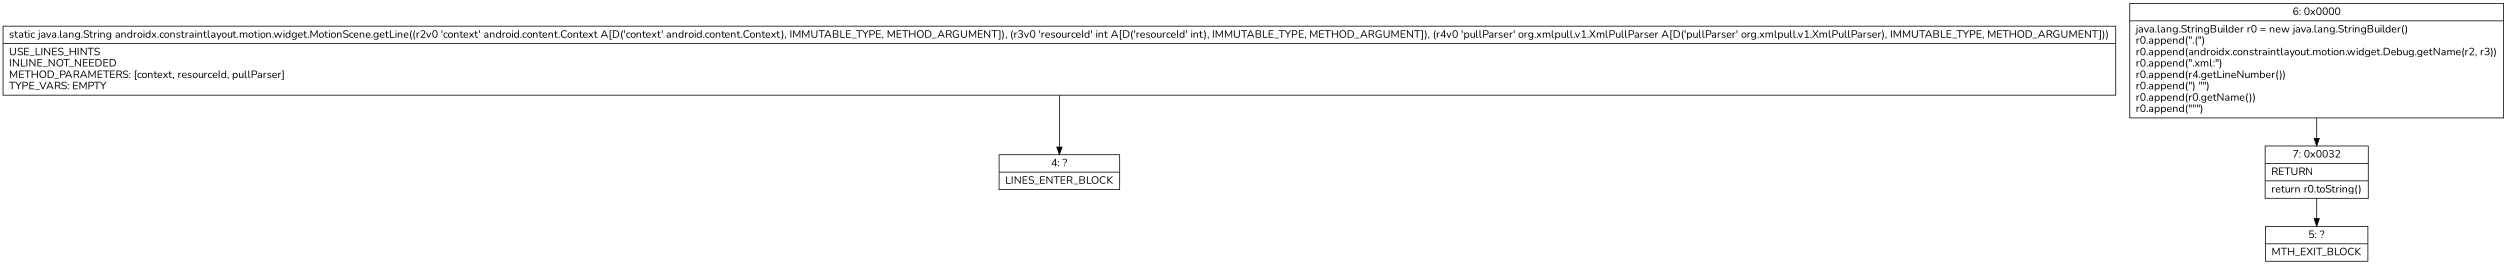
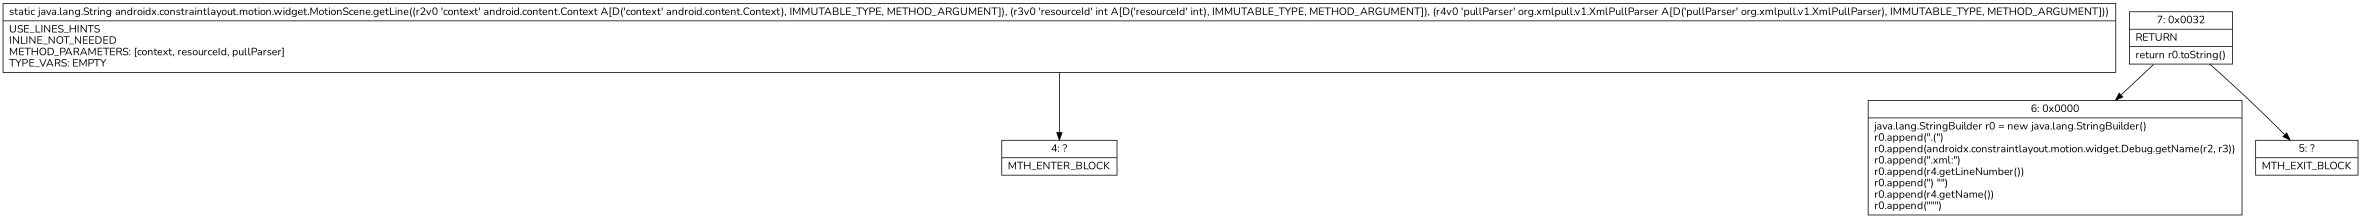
node "6: 0x0000": text "r0.append(r0.getName())" -> "r0.append(r4.getName())"
edge "6: 0x0000" -> "7: 0x0032": reversed
node "4: ?": text "LINES_ENTER_BLOCK" -> "MTH_ENTER_BLOCK"
